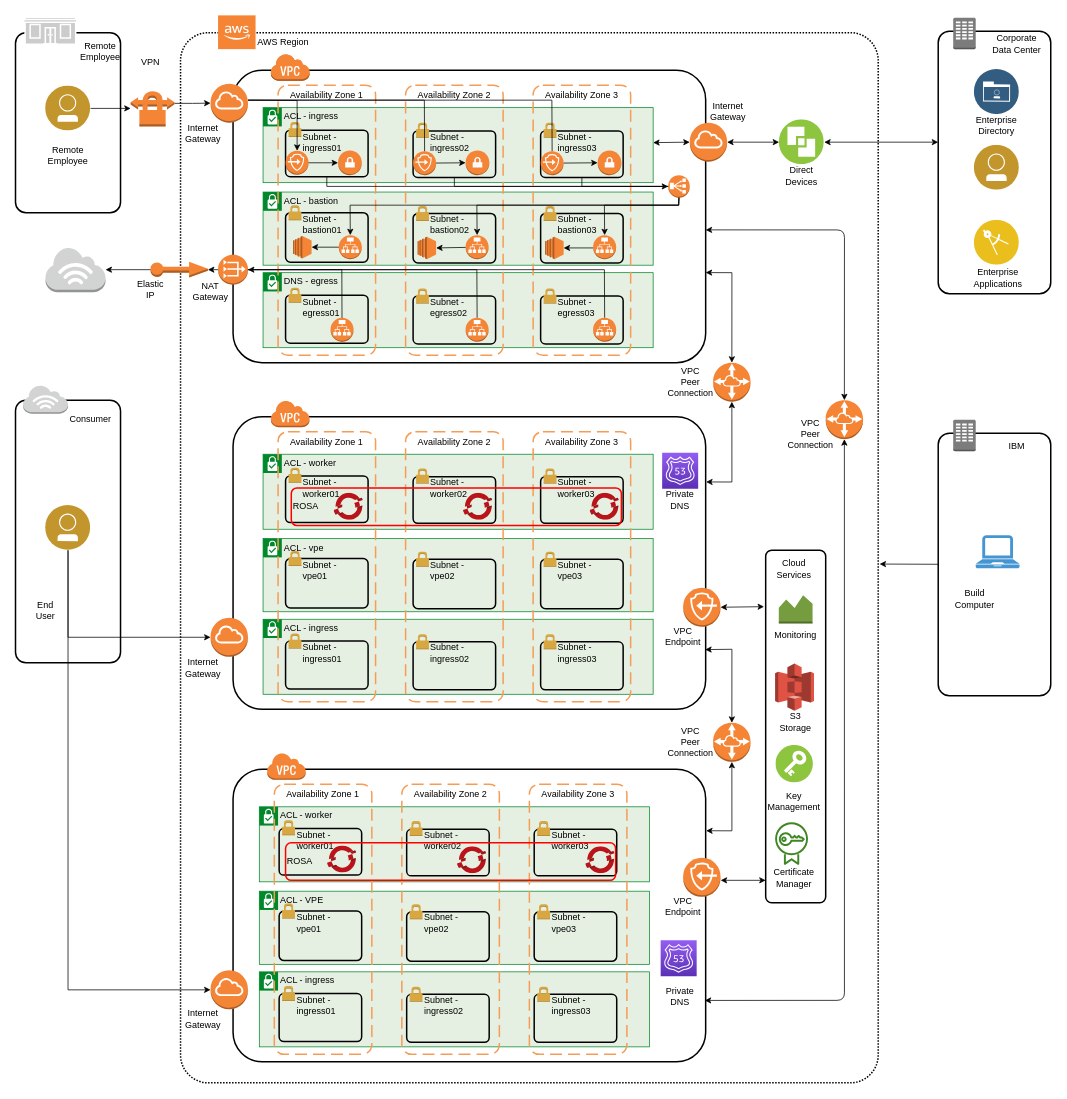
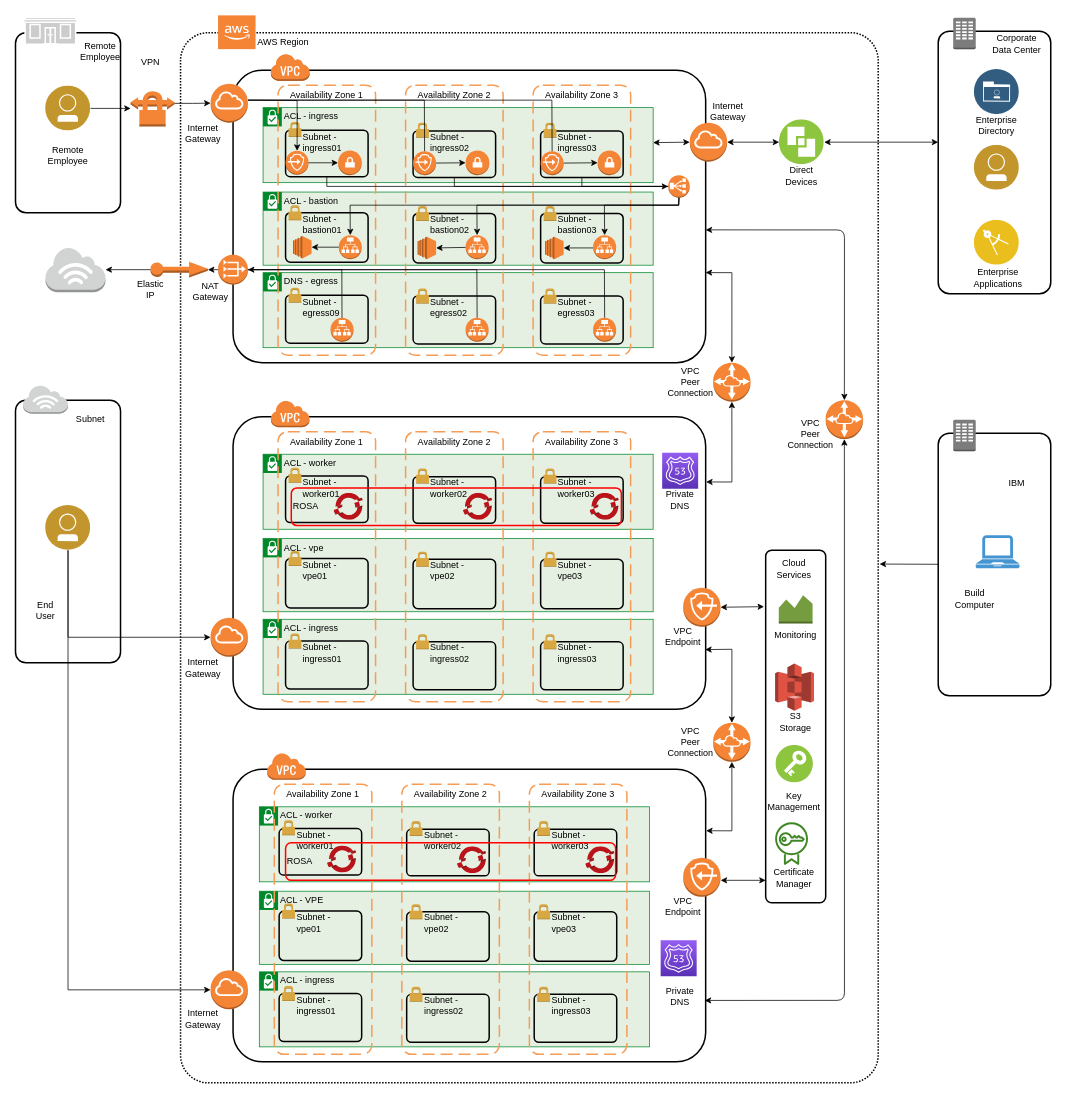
node "Subnet - egress01": label "Subnet - egress01" -> "Subnet - egress09"
node "Consumer": label "Consumer" -> "Subnet"
node "IBM": moved (1017, 446) -> (1017, 483)
